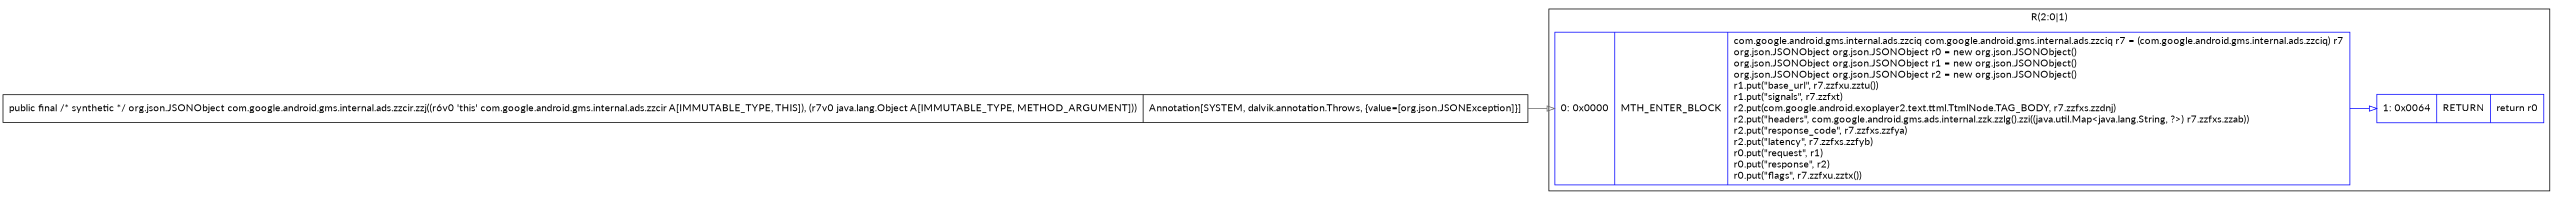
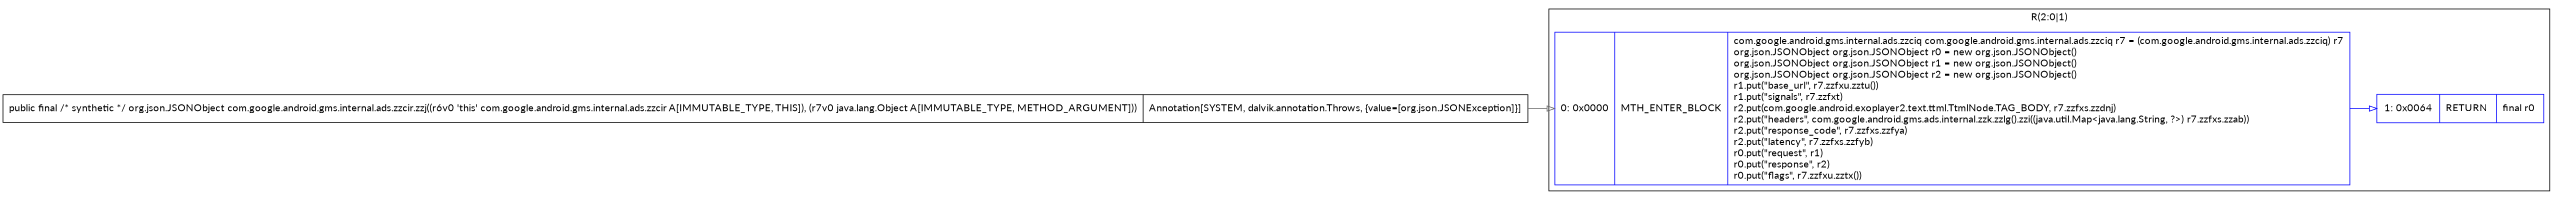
node "1: 0x0064": text "return r0" -> "final r0"
